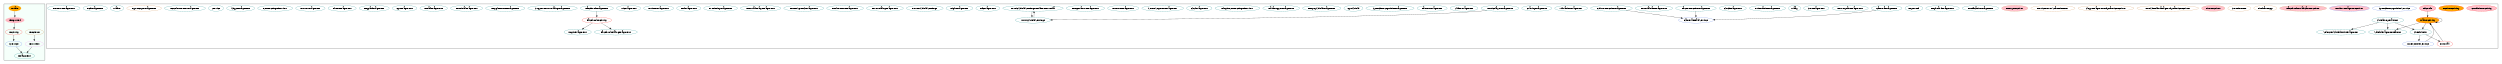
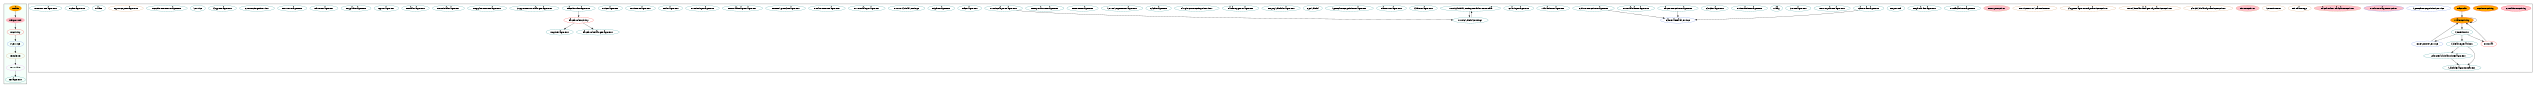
node "ClockShield_dynamicReceiver": added
node "NfcUtils": fillcolor pink -> orange
edge "ShieldsOperations" -> "SheeldsList": reversed
edge "MainActivity" -> "ShieldFragmentParent": now "SelectedShieldsListFragment" -> "ShieldFragmentParent"
edge "_Service" -> "_Fragment": now "_Service" -> "_Reciever"
